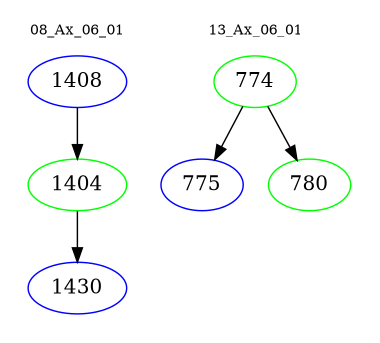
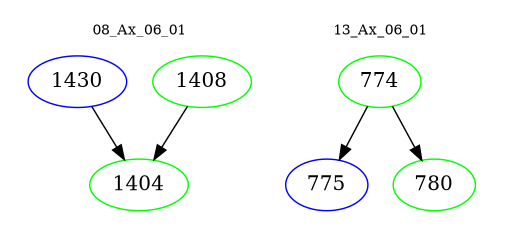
node "1408": color blue -> green
edge "1404" -> "1430": reversed
